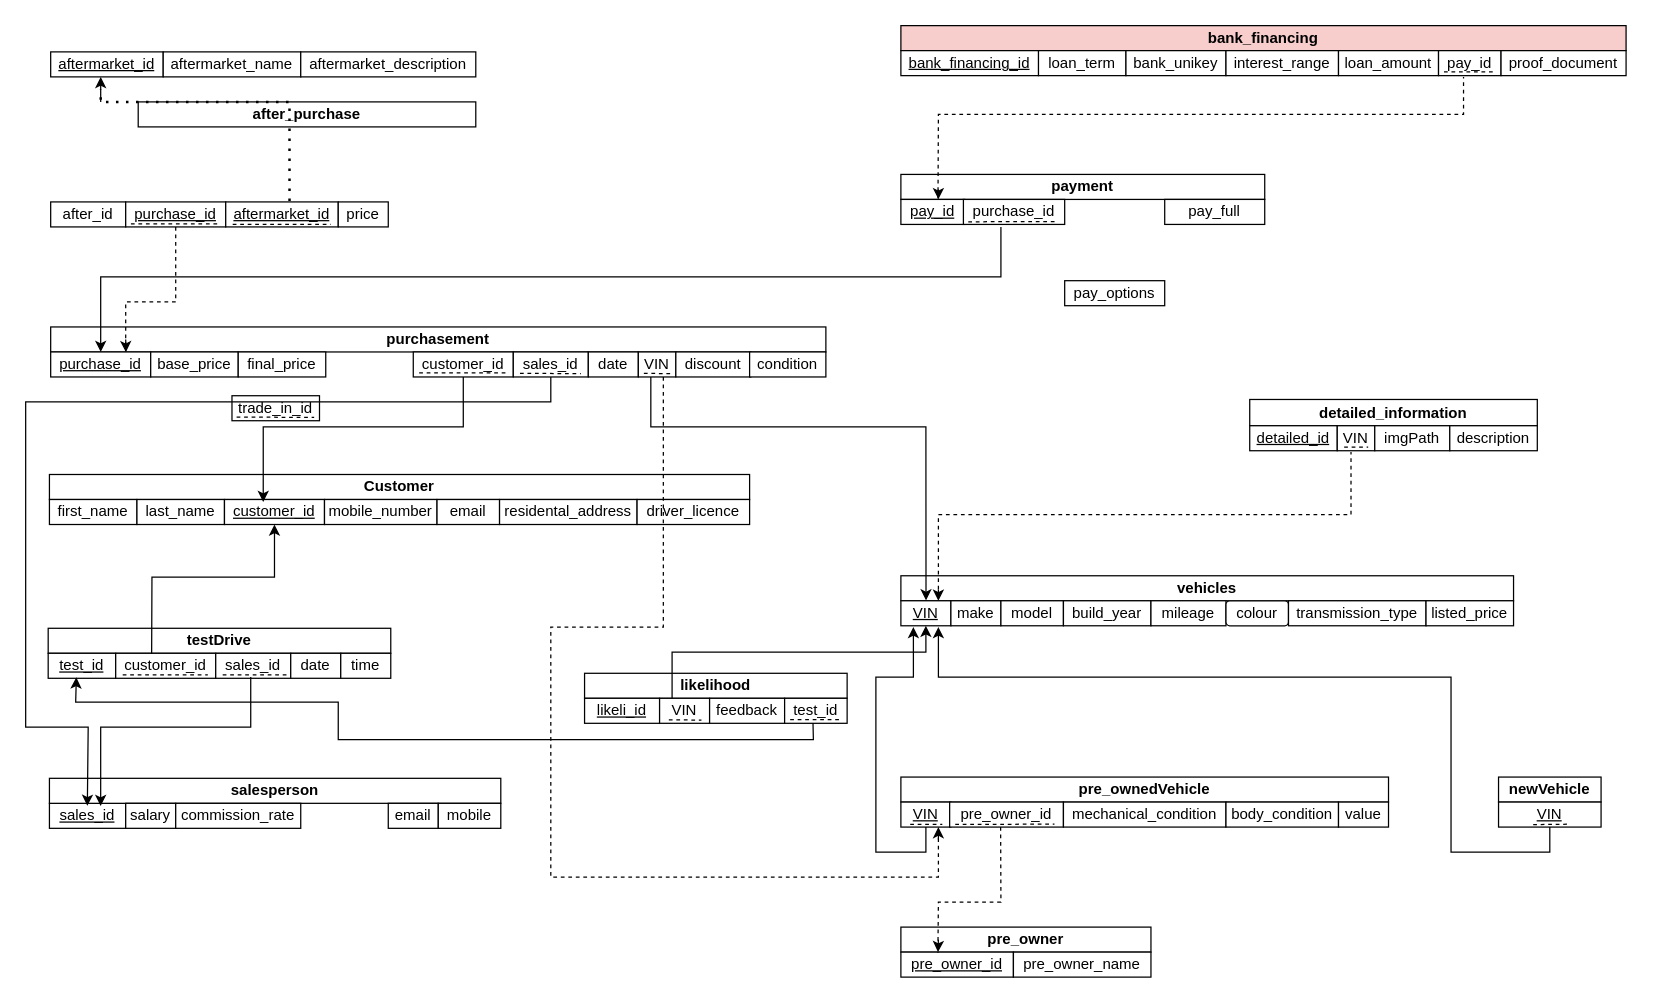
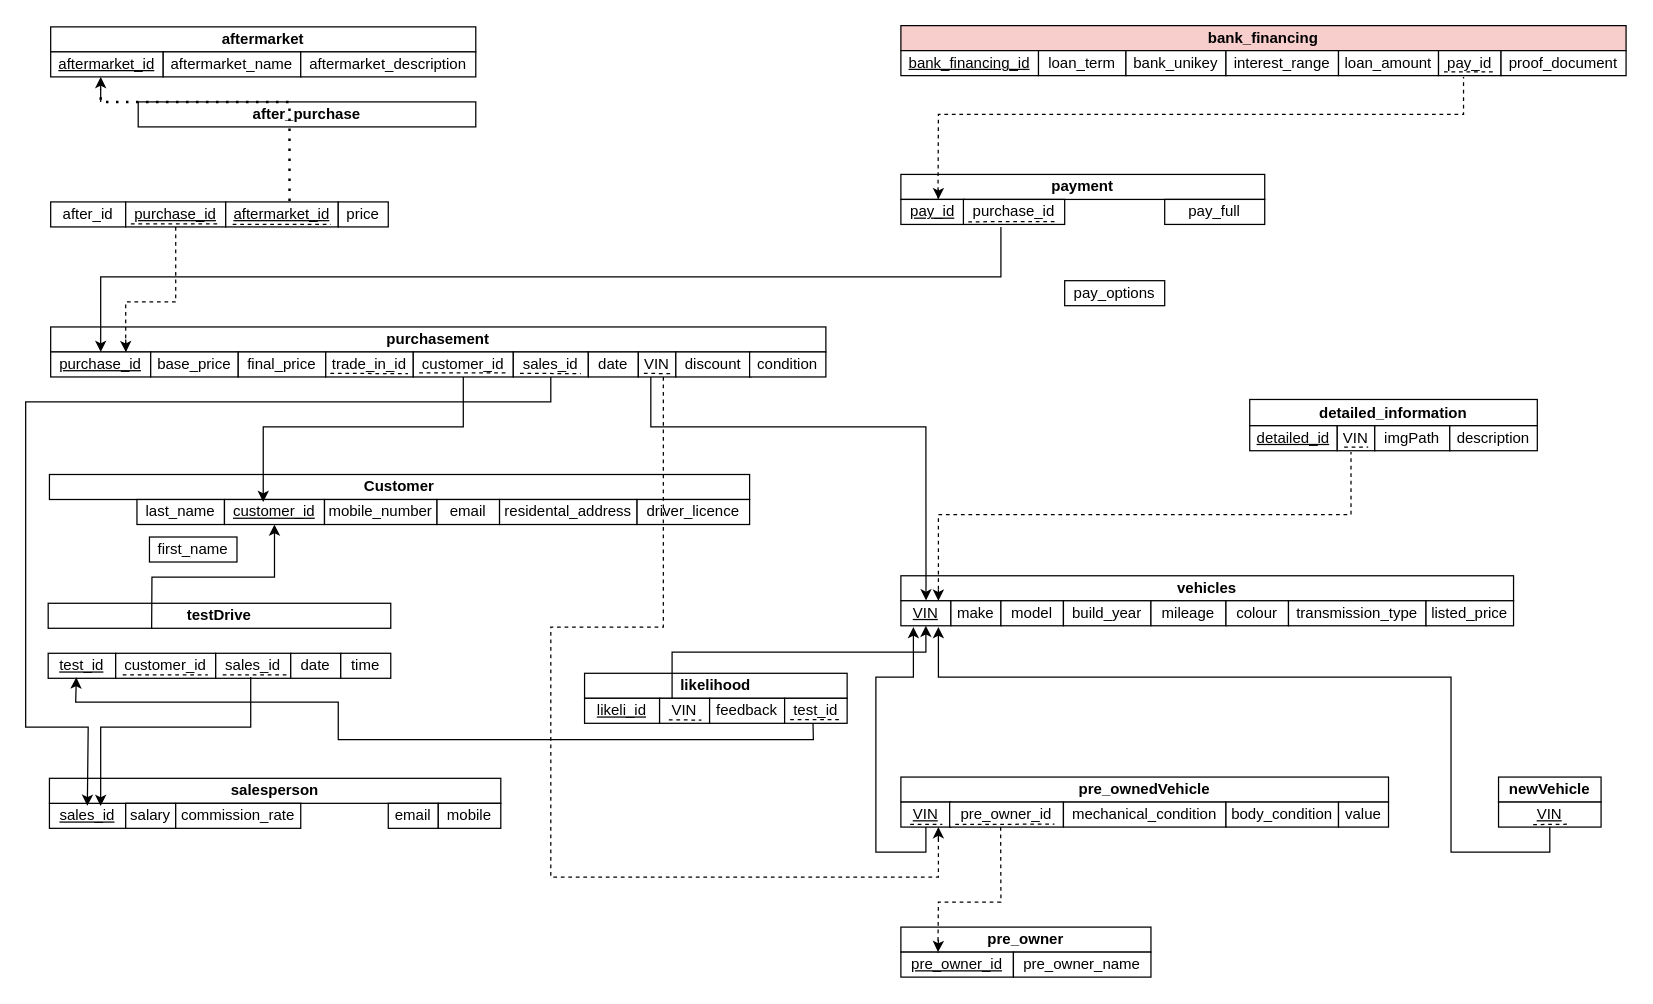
node "aftermarket": added
node "trade_in_id": moved (276, 408) -> (369, 364)
node "first_name": moved (93, 512) -> (193, 549)
node "colour": shape rounded rectangle -> rectangle
node "testDrive": moved (219, 641) -> (219, 616)
